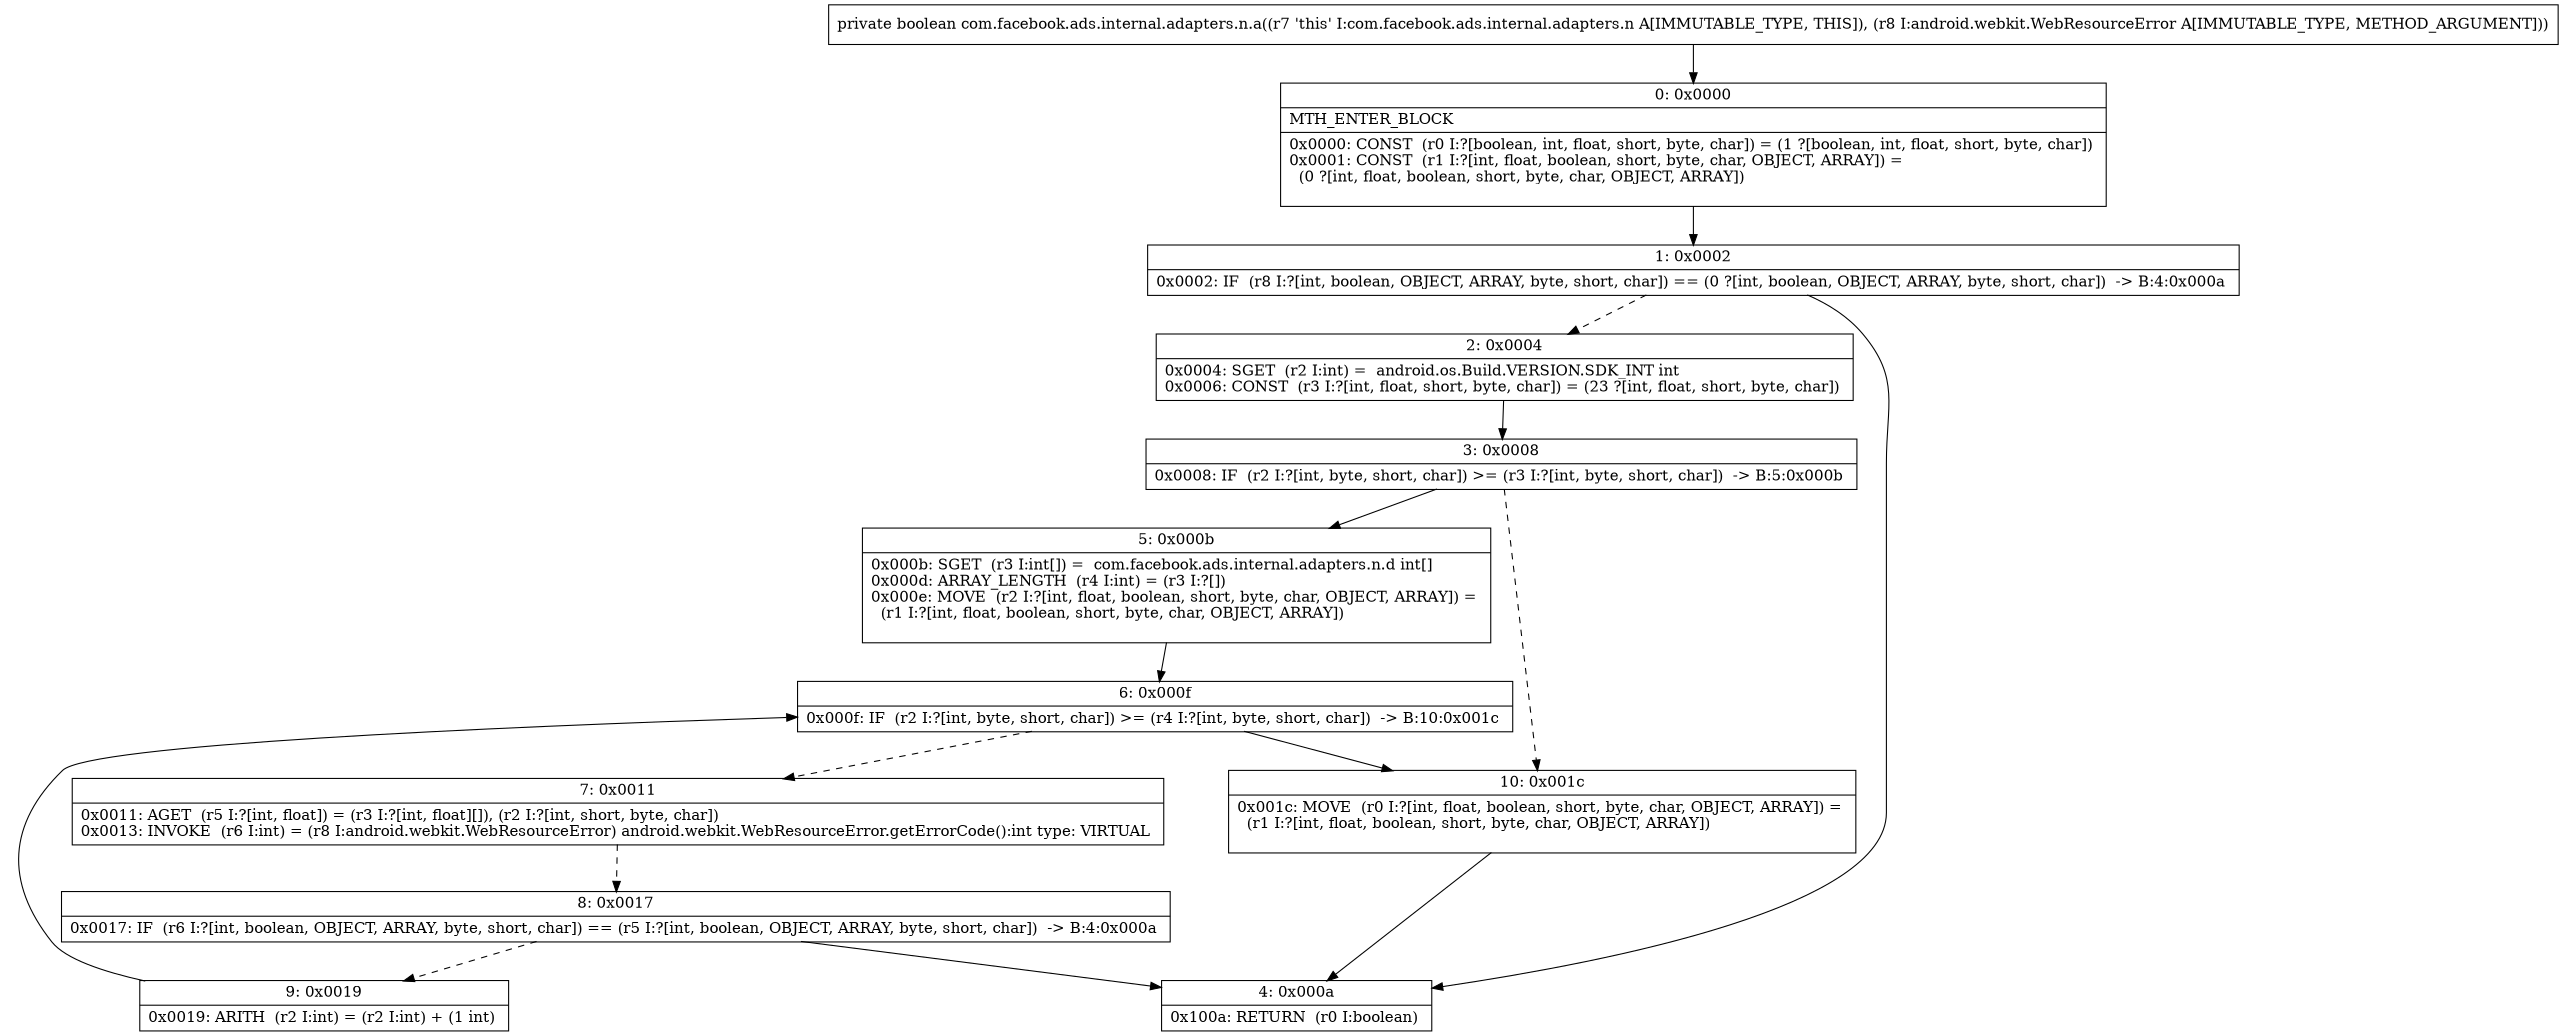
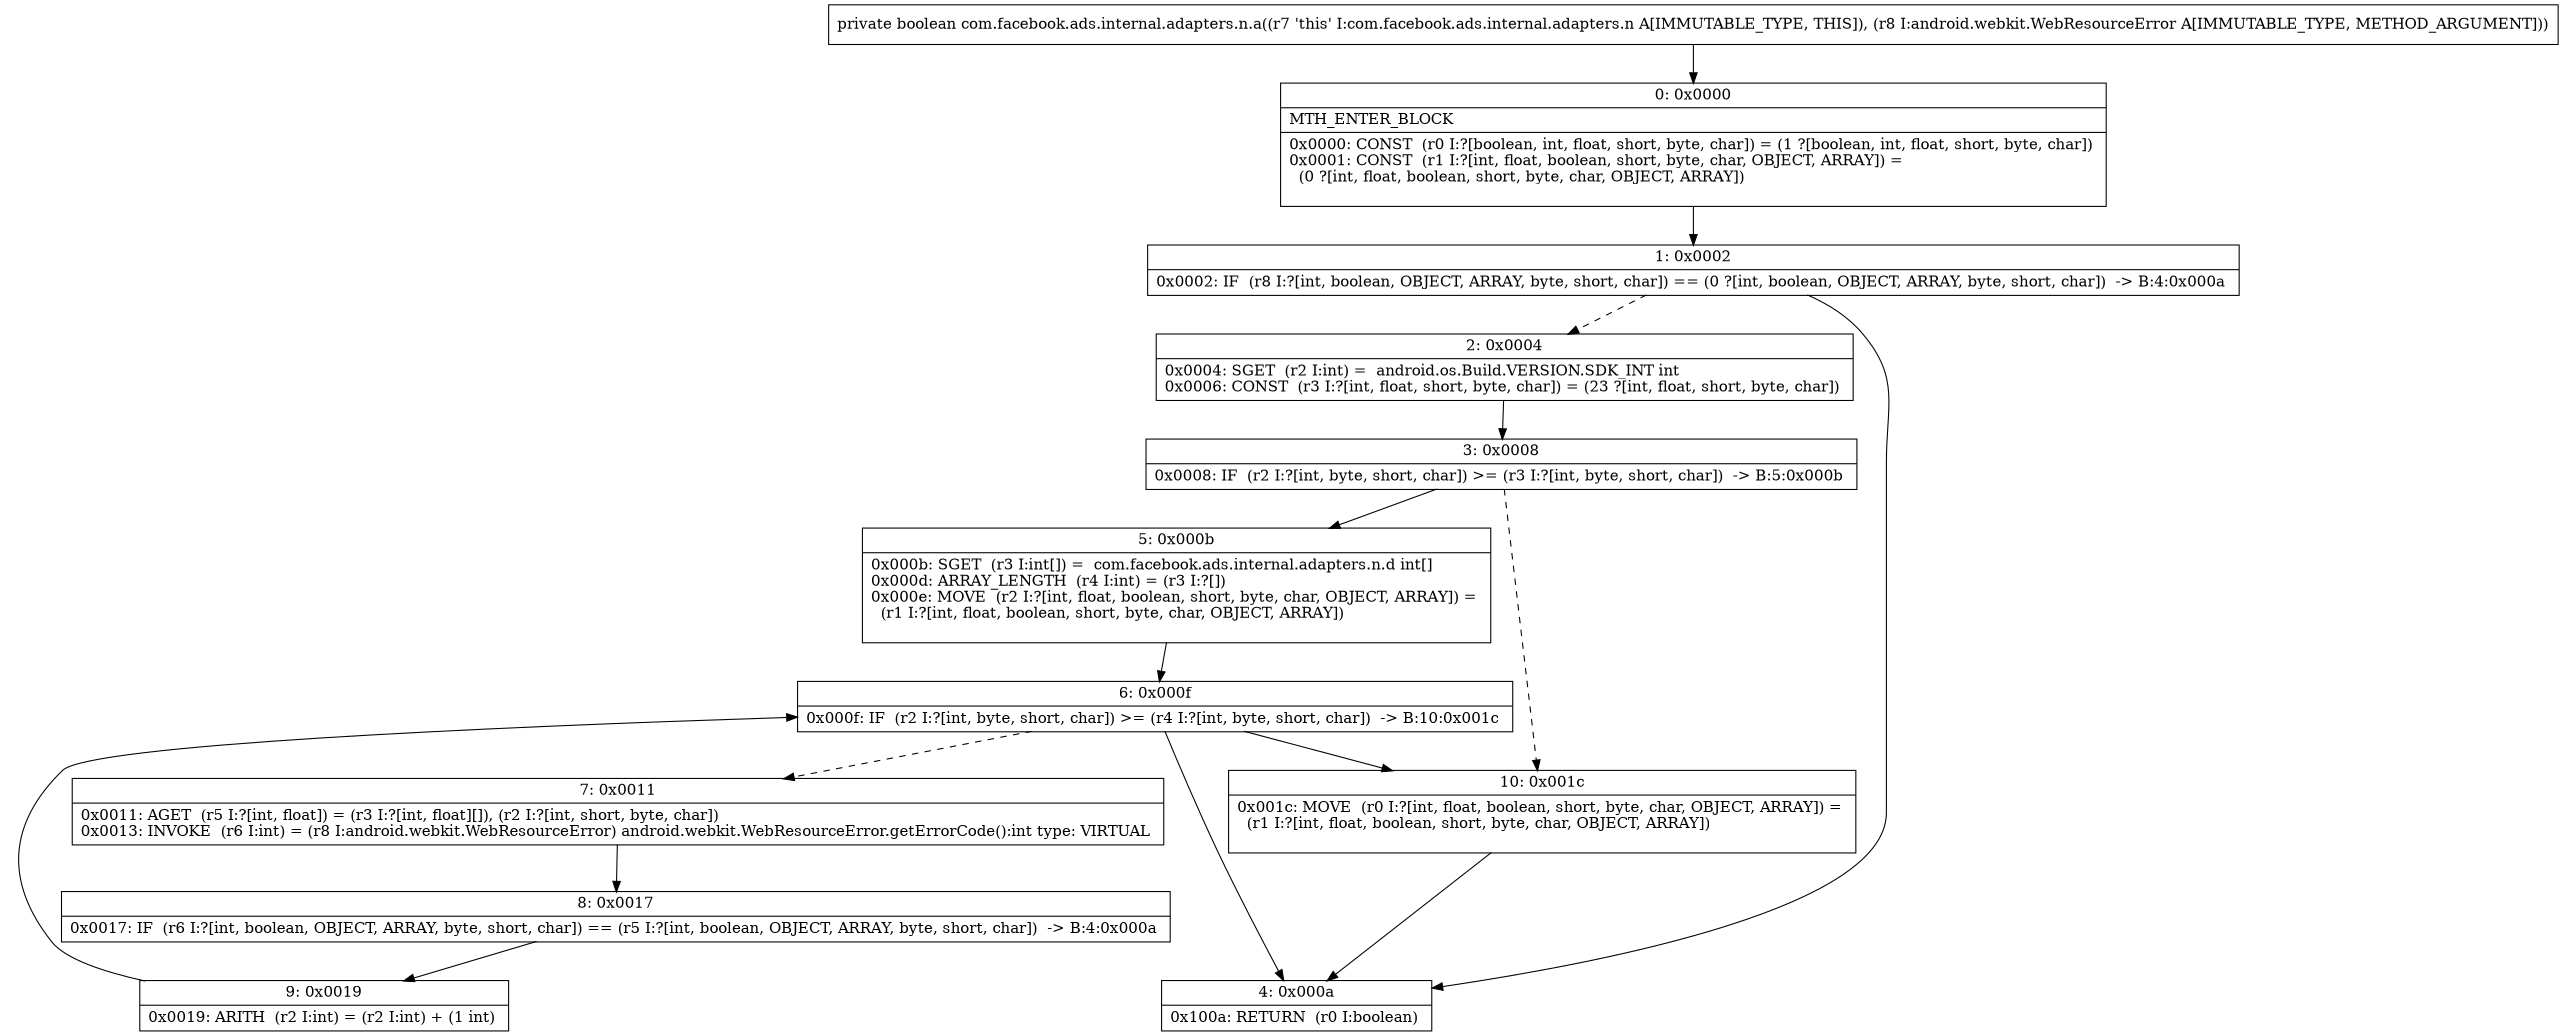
edge "7: 0x0011" -> "8: 0x0017": style dashed -> solid
edge "8: 0x0017" -> "9: 0x0019": style dashed -> solid
edge "8: 0x0017" -> "4: 0x000a": now "6: 0x000f" -> "4: 0x000a"
